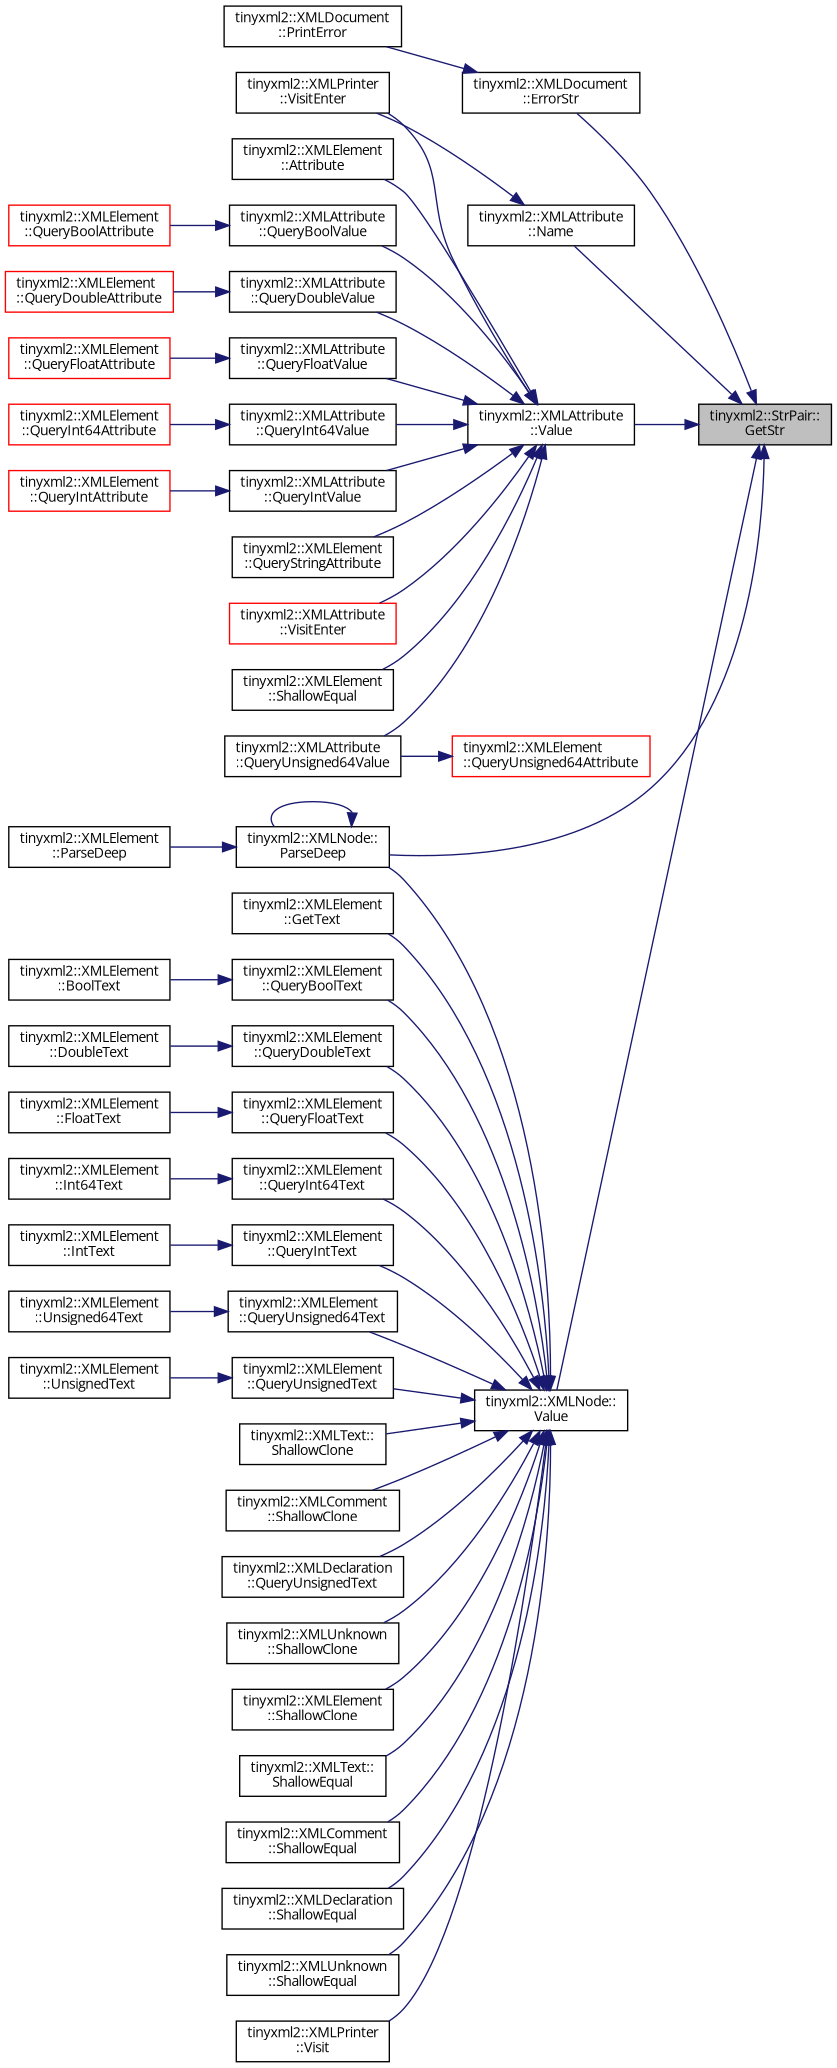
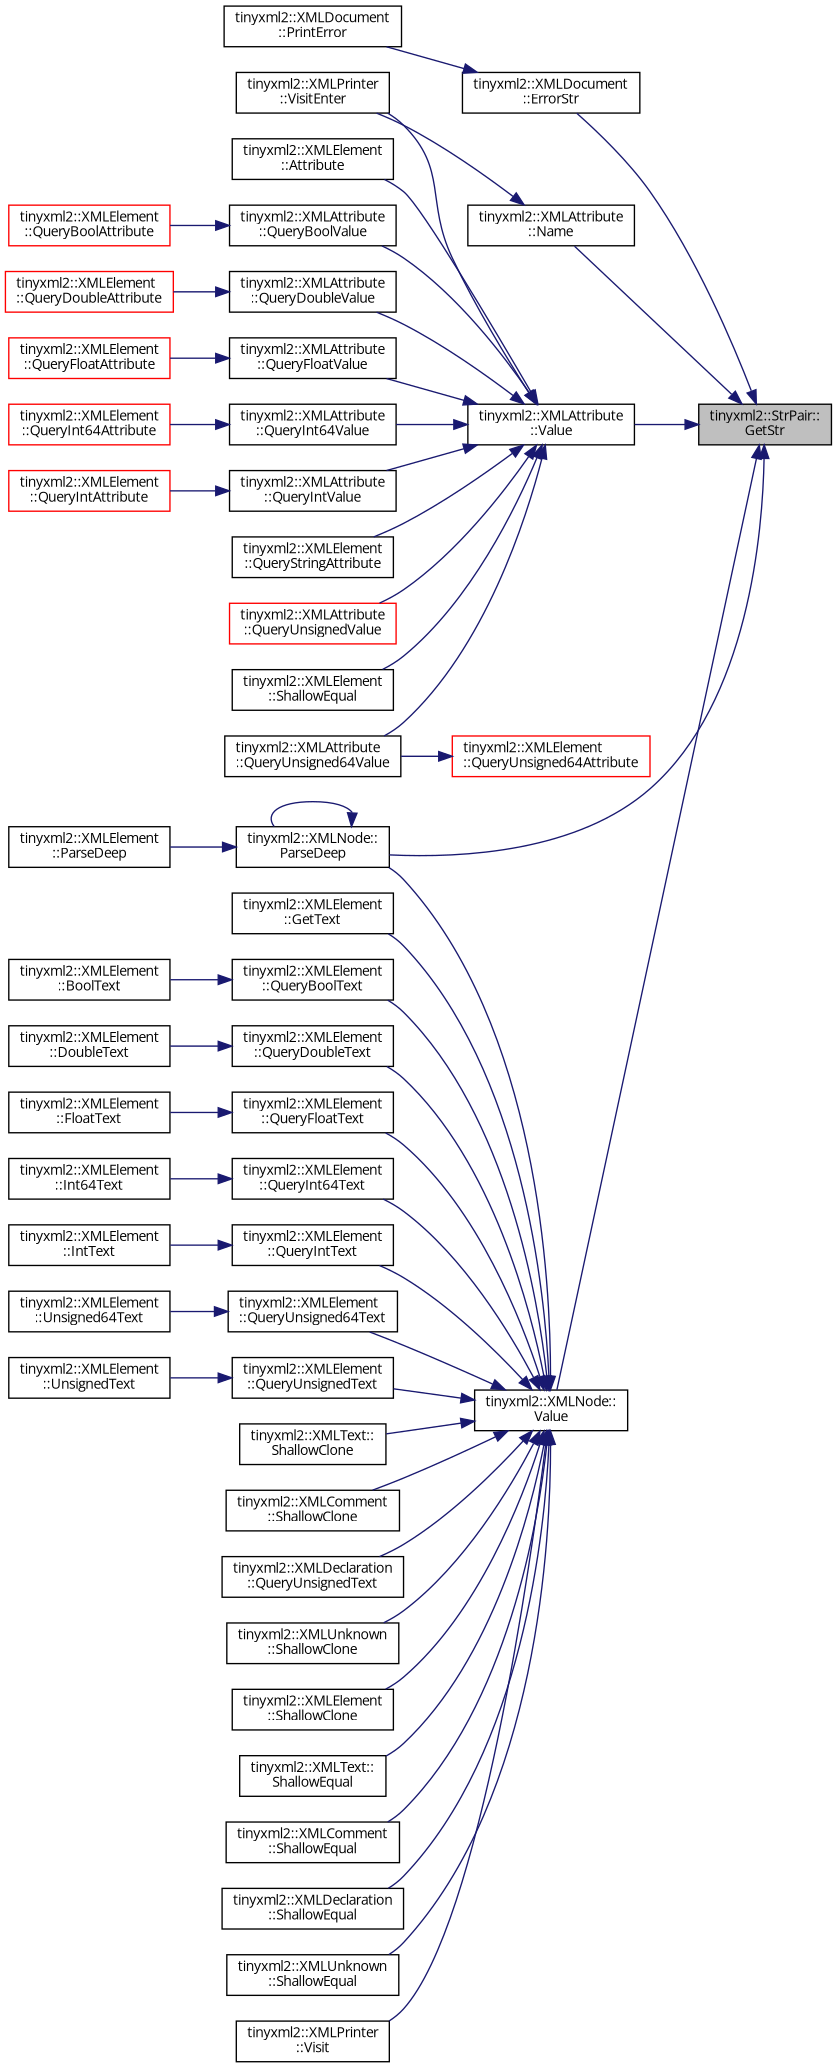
node "tinyxml2::XMLAttribute ::VisitEnter": label "tinyxml2::XMLAttribute ::VisitEnter" -> "tinyxml2::XMLAttribute ::QueryUnsignedValue"
